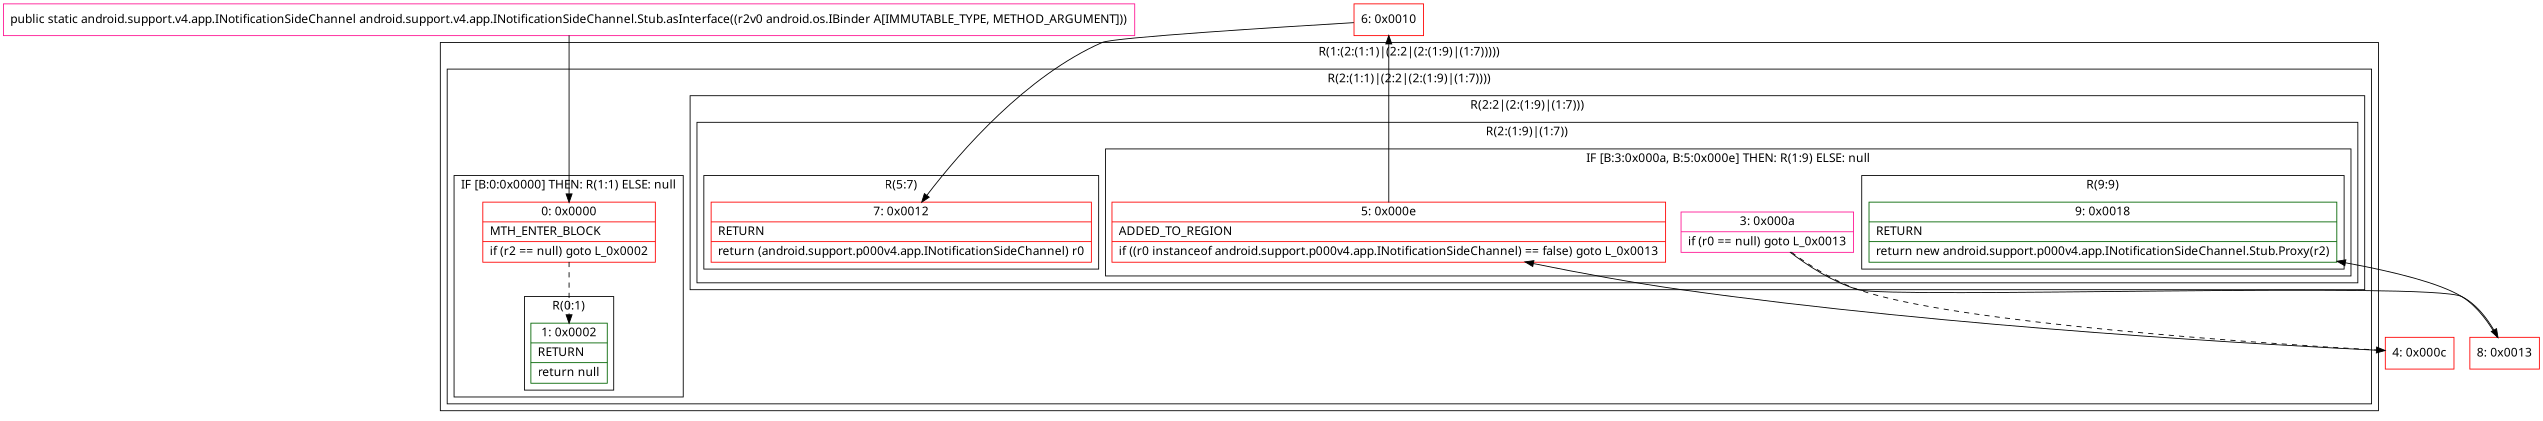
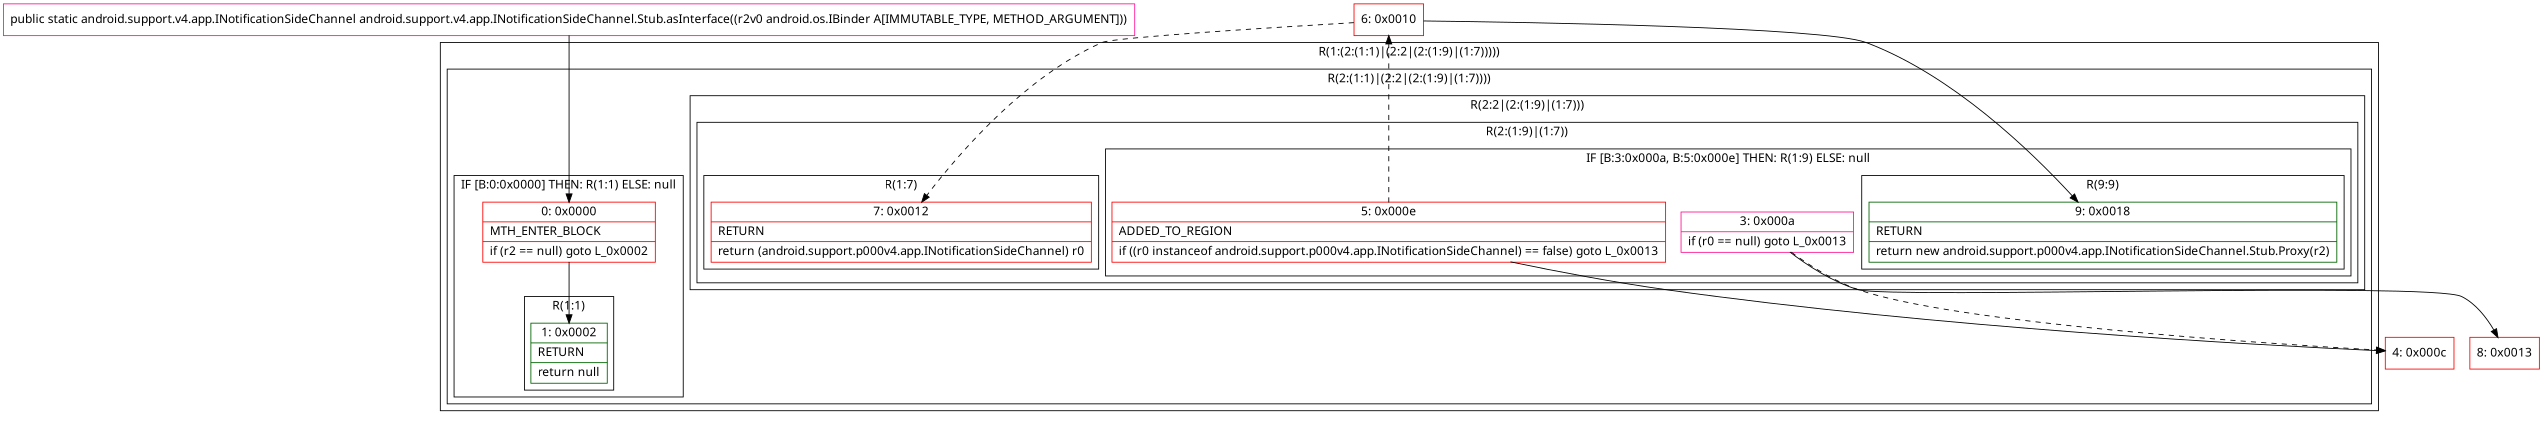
edge "6: 0x0010" -> "7: 0x0012": style solid -> dashed
edge "5: 0x000e" -> "6: 0x0010": style solid -> dashed
cluster "R(5:7)": label "R(5:7)" -> "R(1:7)"
edge "8: 0x0013" -> "9: 0x0018": now "6: 0x0010" -> "9: 0x0018"
edge "0: 0x0000" -> "1: 0x0002": style dashed -> solid
cluster "R(0:1)": label "R(0:1)" -> "R(1:1)"
edge "4: 0x000c" -> "5: 0x000e": reversed
